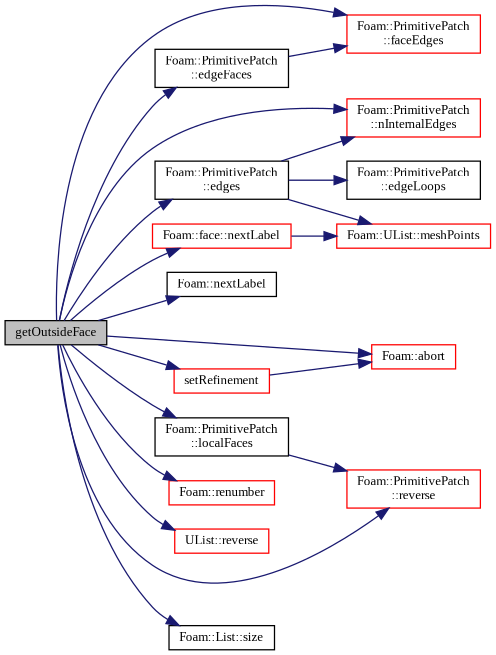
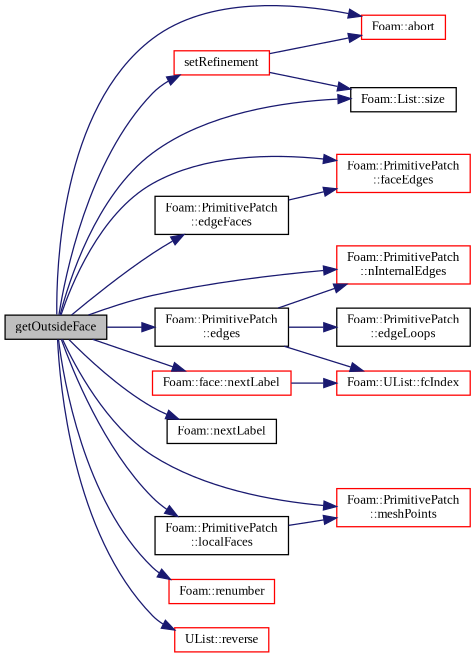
edge "setRefinement" -> "Foam::List::size": added
node "Foam::UList::meshPoints": label "Foam::UList::meshPoints" -> "Foam::UList::fcIndex"
node "Foam::PrimitivePatch ::reverse": label "Foam::PrimitivePatch ::reverse" -> "Foam::PrimitivePatch ::meshPoints"
